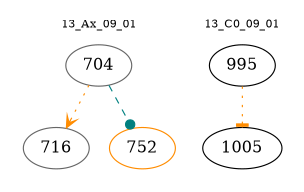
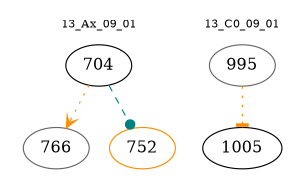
node "704": color gray40 -> black
node "995": color black -> gray40
node "716": label "716" -> "766"
